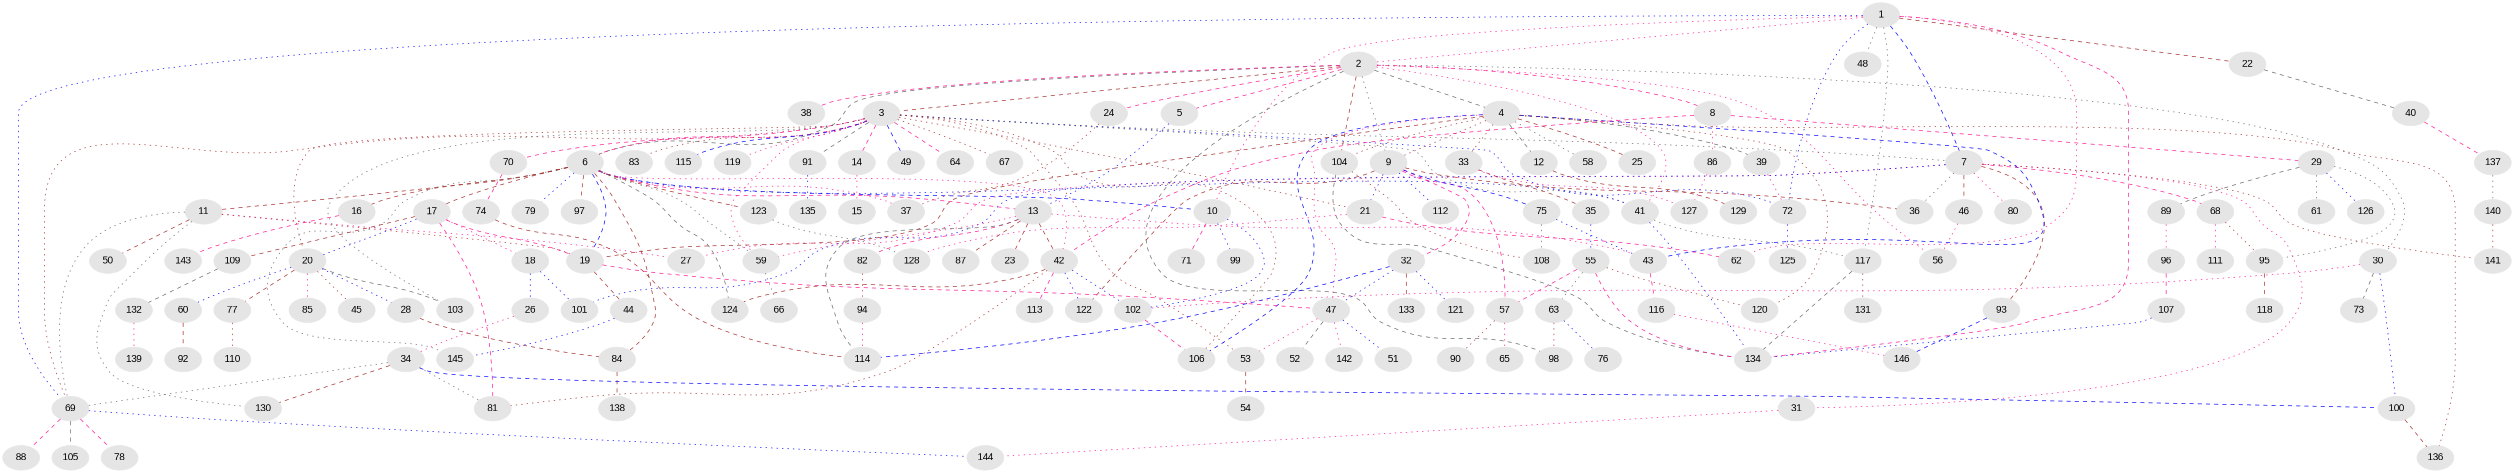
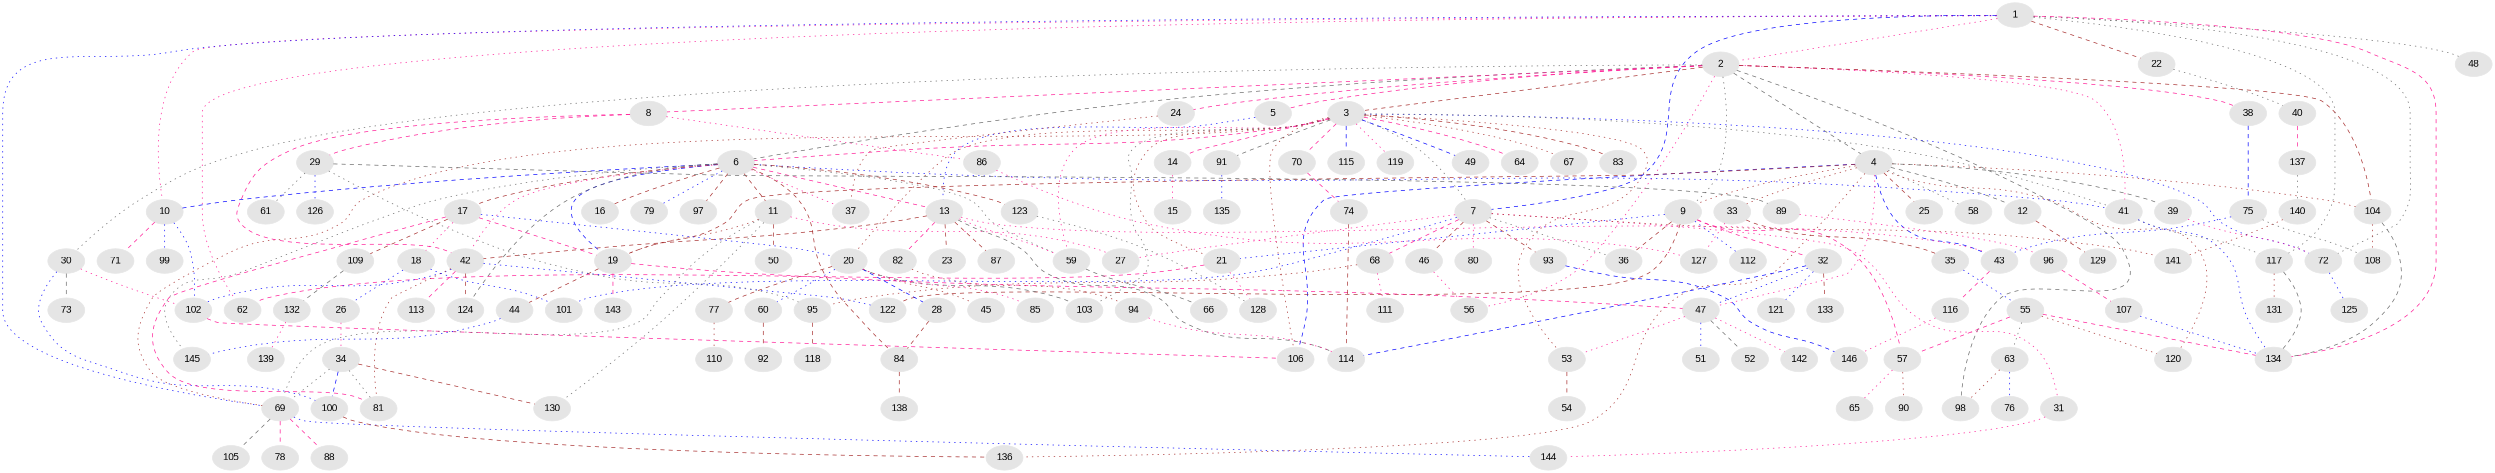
edge "22" -- "40": style dashed -> dotted
edge "1" -- "72": color blue -> gray40
edge "3" -- "83": style dotted -> dashed
edge "9" -- "75": now "38" -- "75"
edge "16" -- "143": now "19" -- "143"
edge "20" -- "28": style dotted -> dashed
edge "59" -- "66": style dotted -> dashed
